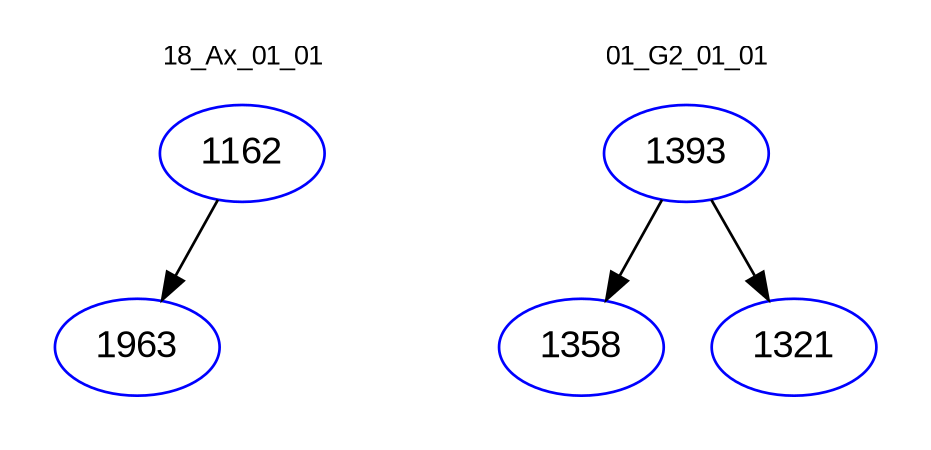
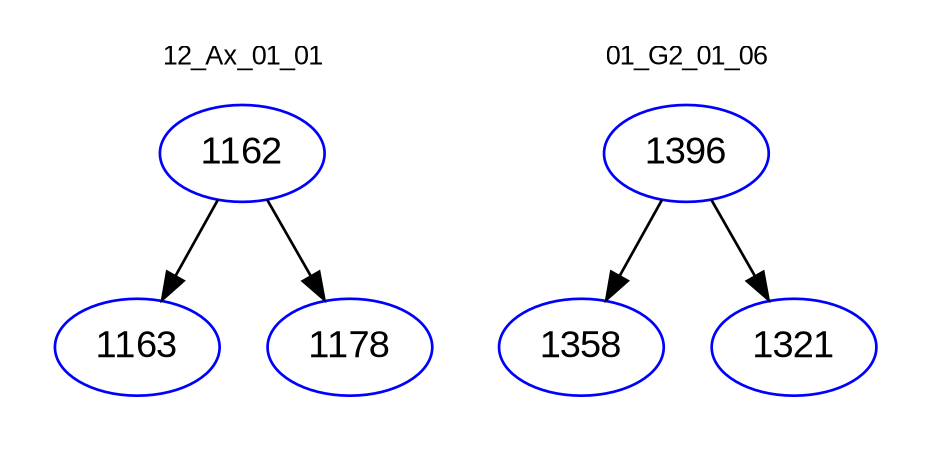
cluster "18_Ax_01_01": label "18_Ax_01_01" -> "12_Ax_01_01"
cluster "01_G2_01_01": label "01_G2_01_01" -> "01_G2_01_06"
node "1393": label "1393" -> "1396"
node "1963": label "1963" -> "1163"
node "1178": added
